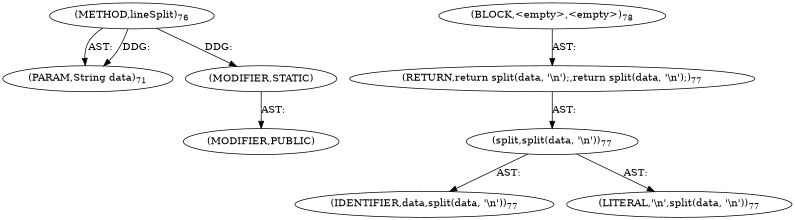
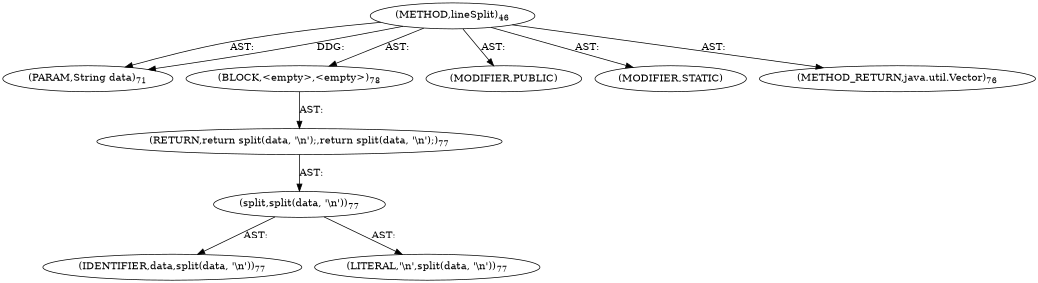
node "(METHOD,lineSplit)": text "76" -> "46"
edge "(METHOD,lineSplit)" -> "(BLOCK,<empty>,<empty>)": added, label "AST:"
edge "(METHOD,lineSplit)" -> "(MODIFIER,STATIC)": label "DDG: " -> "AST: "
node "(METHOD_RETURN,java.util.Vector)": added
edge "(MODIFIER,STATIC)" -> "(MODIFIER,PUBLIC)": now "(METHOD,lineSplit)" -> "(MODIFIER,PUBLIC)"
